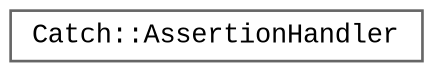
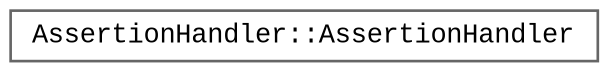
node "Catch::AssertionHandler": label "Catch::AssertionHandler" -> "AssertionHandler::AssertionHandler"
